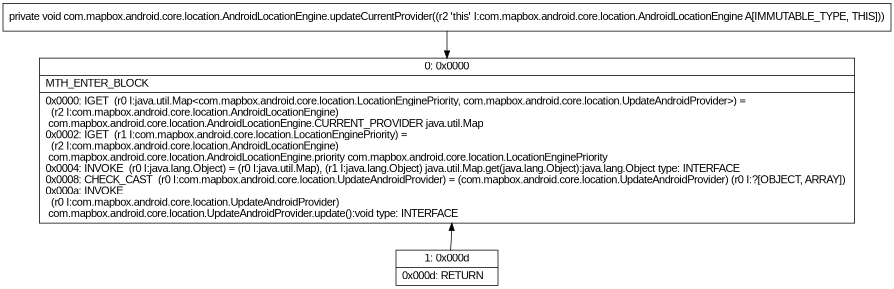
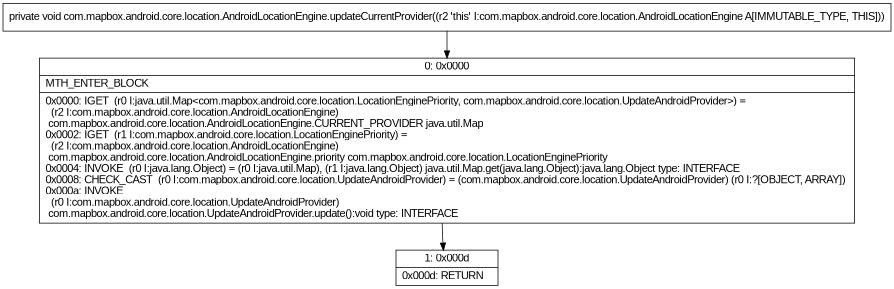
edge "1: 0x000d" -> "0: 0x0000": reversed
